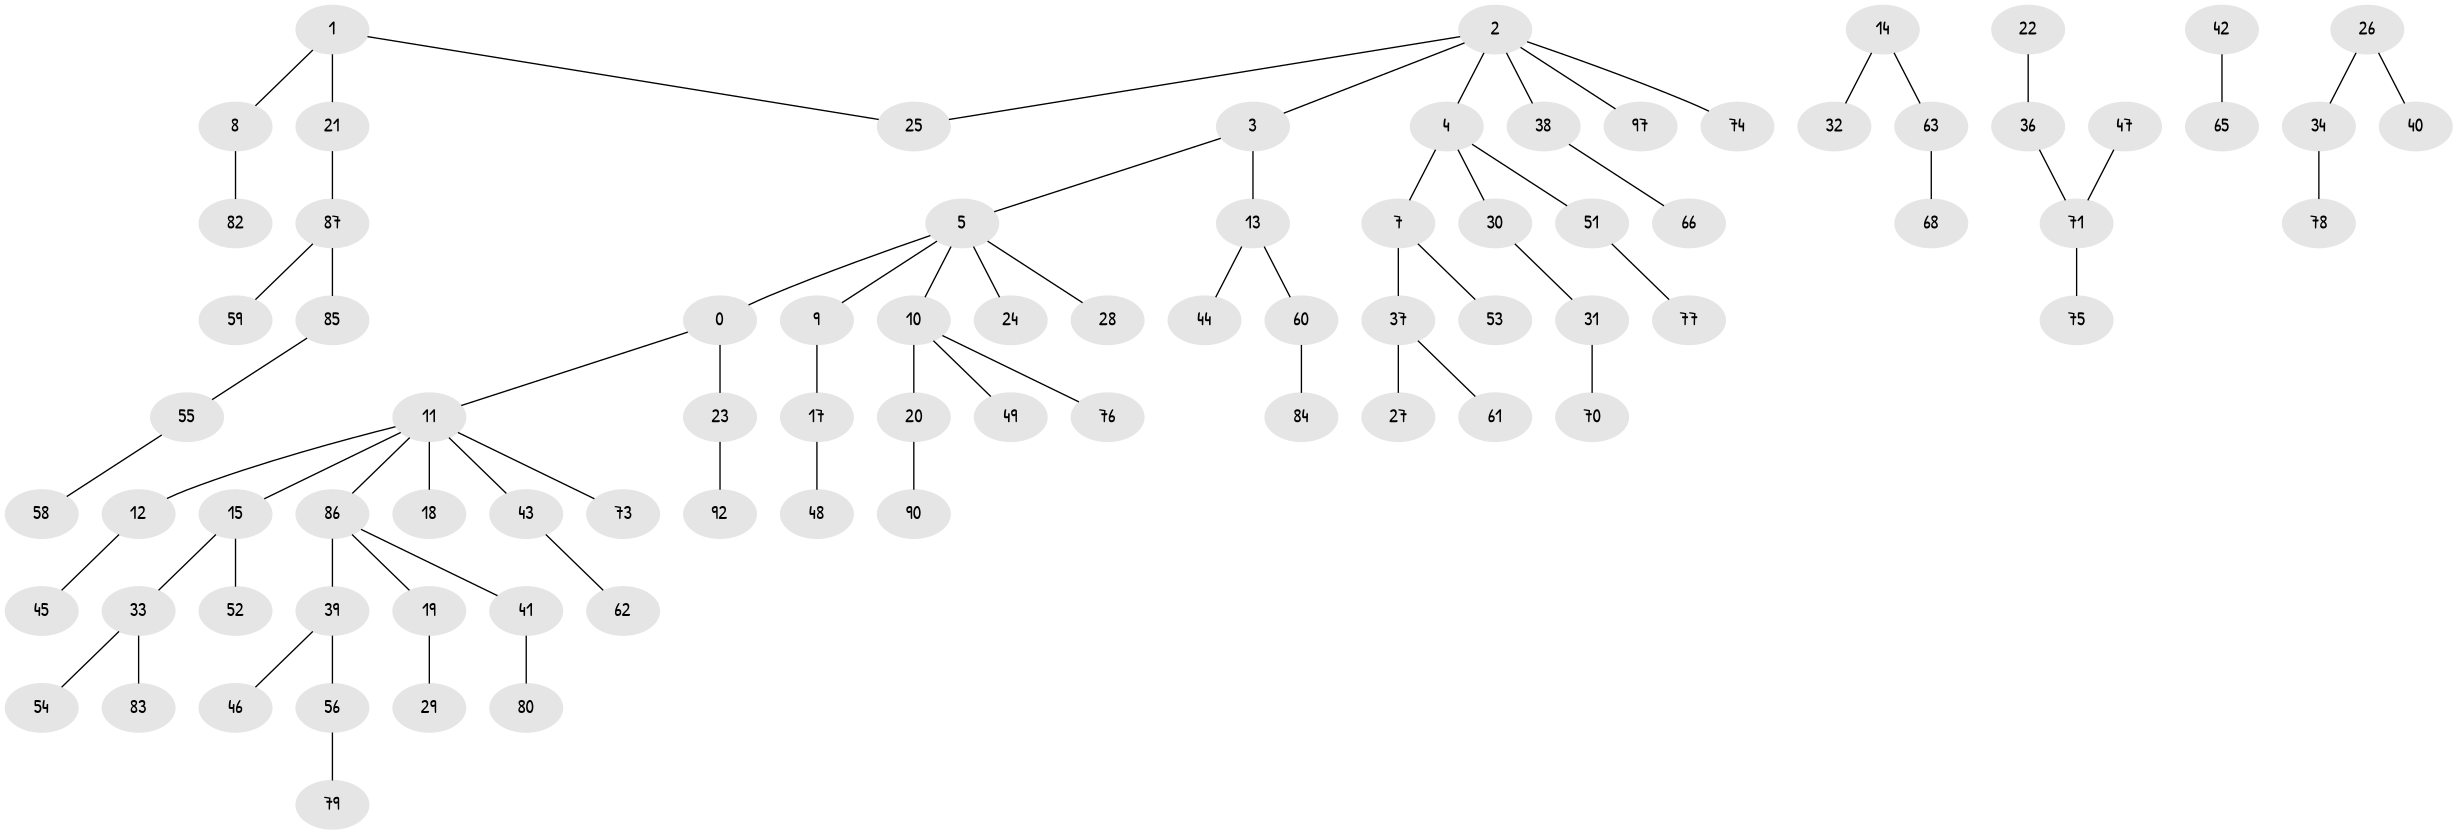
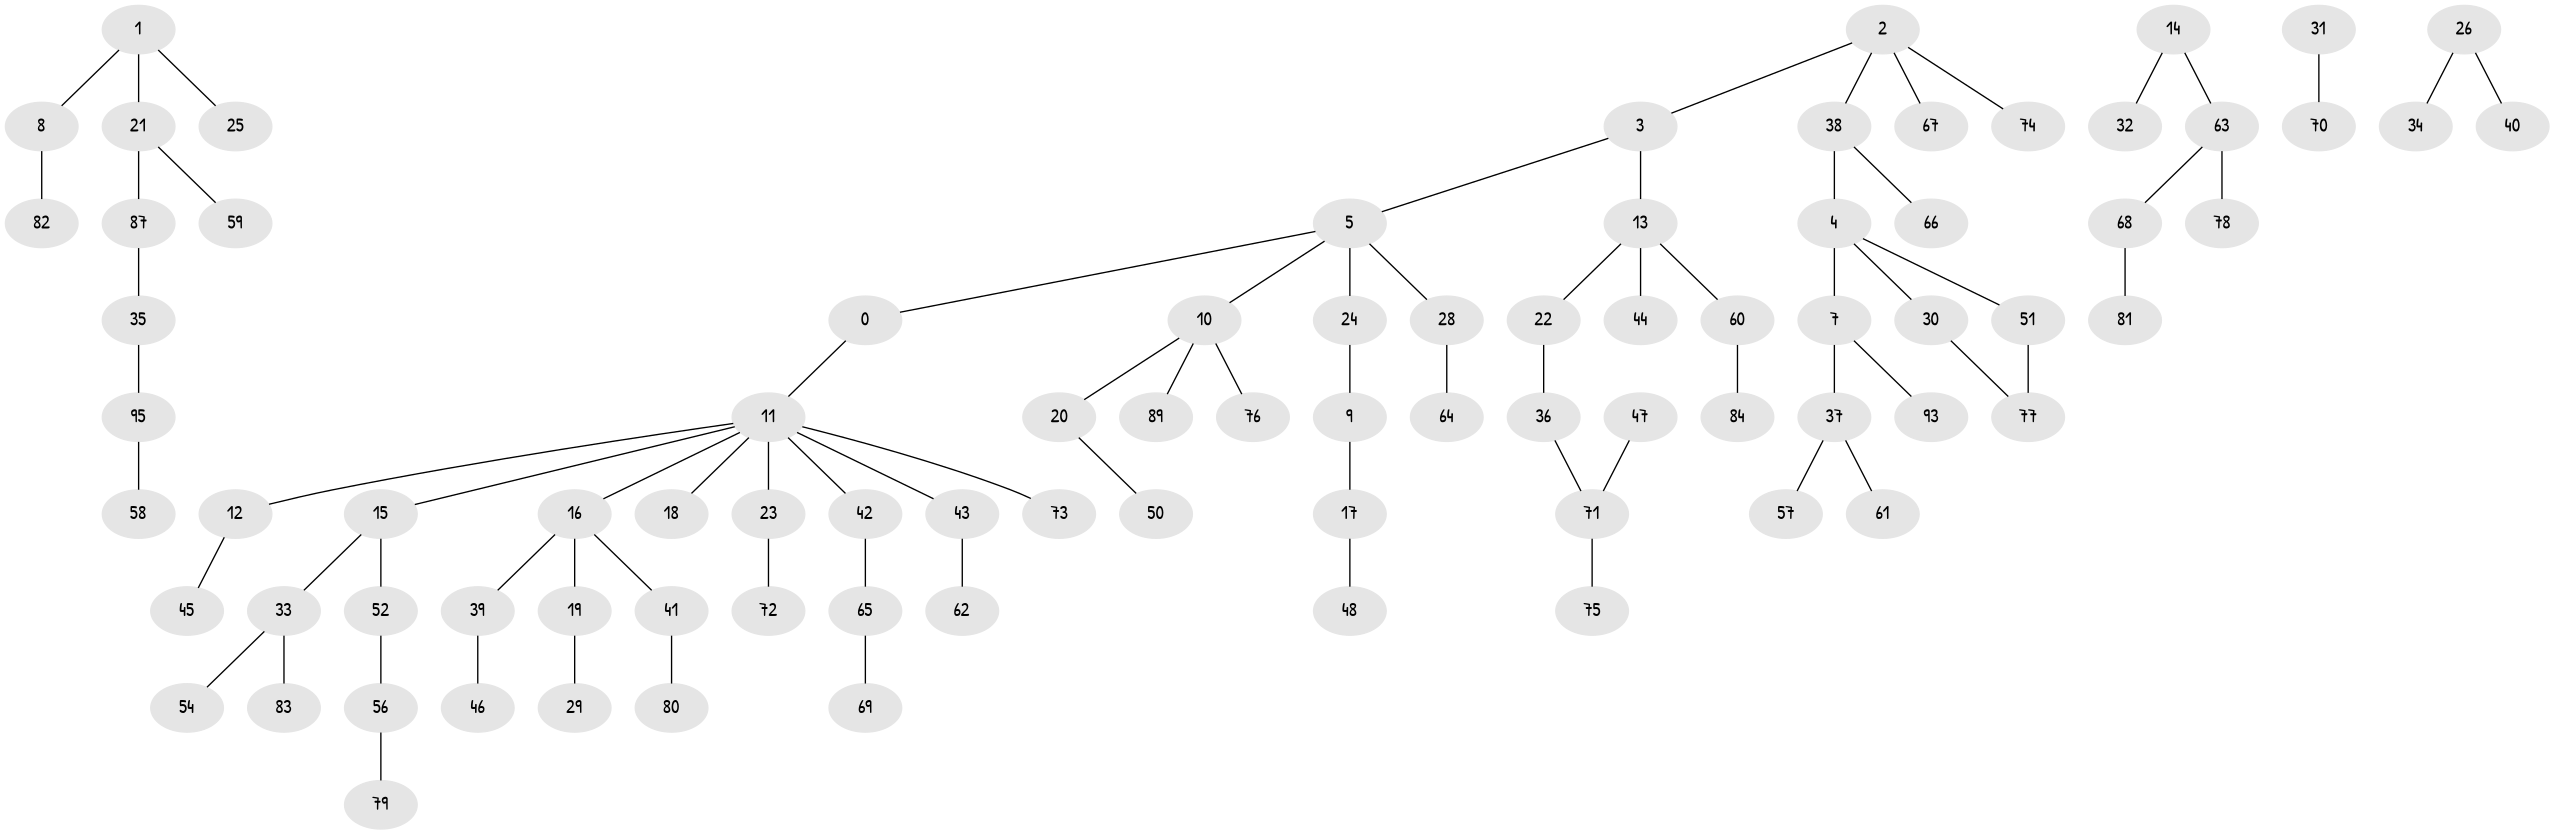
edge "2" -- "25": removed
edge "2" -- "4": now "38" -- "4"
node "97": label "97" -> "67"
edge "34" -- "78": now "63" -- "78"
edge "87" -- "59": now "21" -- "59"
edge "5" -- "9": now "24" -- "9"
edge "30" -- "31": now "30" -- "77"
edge "13" -- "22": added
node "85": label "85" -> "35"
node "53": label "53" -> "93"
node "81": added
edge "0" -- "23": now "11" -- "23"
node "55": label "55" -> "95"
node "49": label "49" -> "89"
node "27": label "27" -> "57"
node "64": added
edge "11" -- "42": added
node "86": label "86" -> "16"
node "92": label "92" -> "72"
node "90": label "90" -> "50"
edge "39" -- "56": now "52" -- "56"
node "69": added
